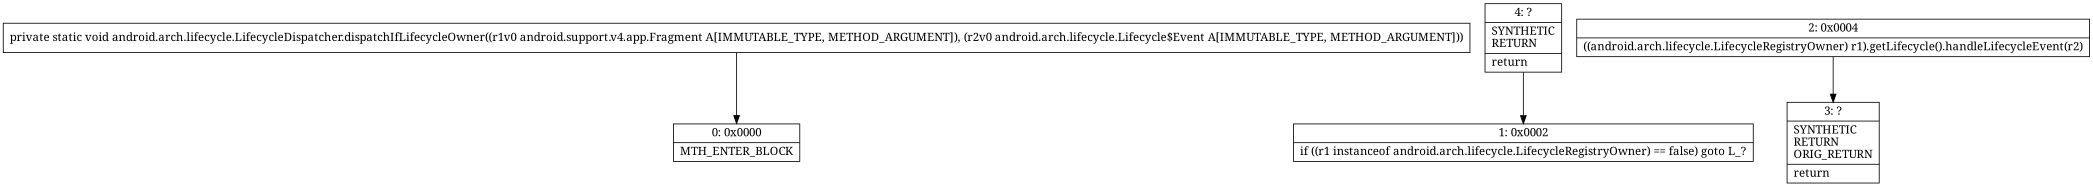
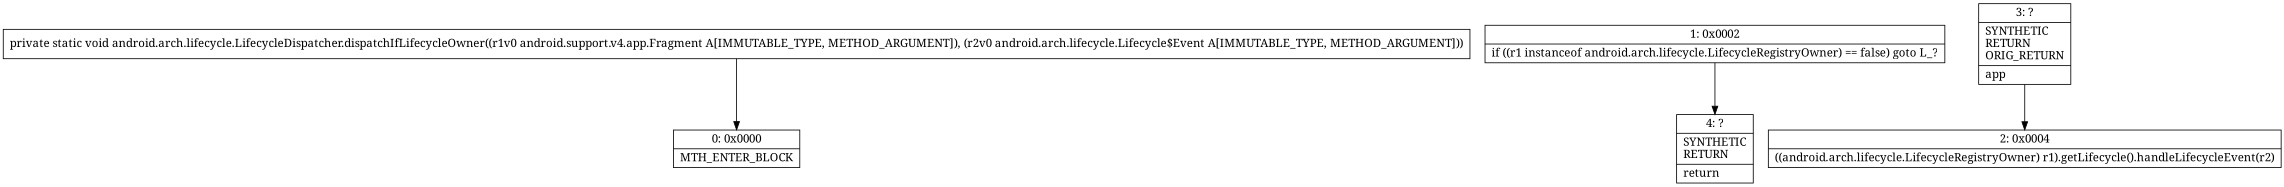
edge "2: 0x0004" -> "3: ?": reversed
edge "4: ?" -> "1: 0x0002": reversed
node "3: ?": text "return" -> "app"
